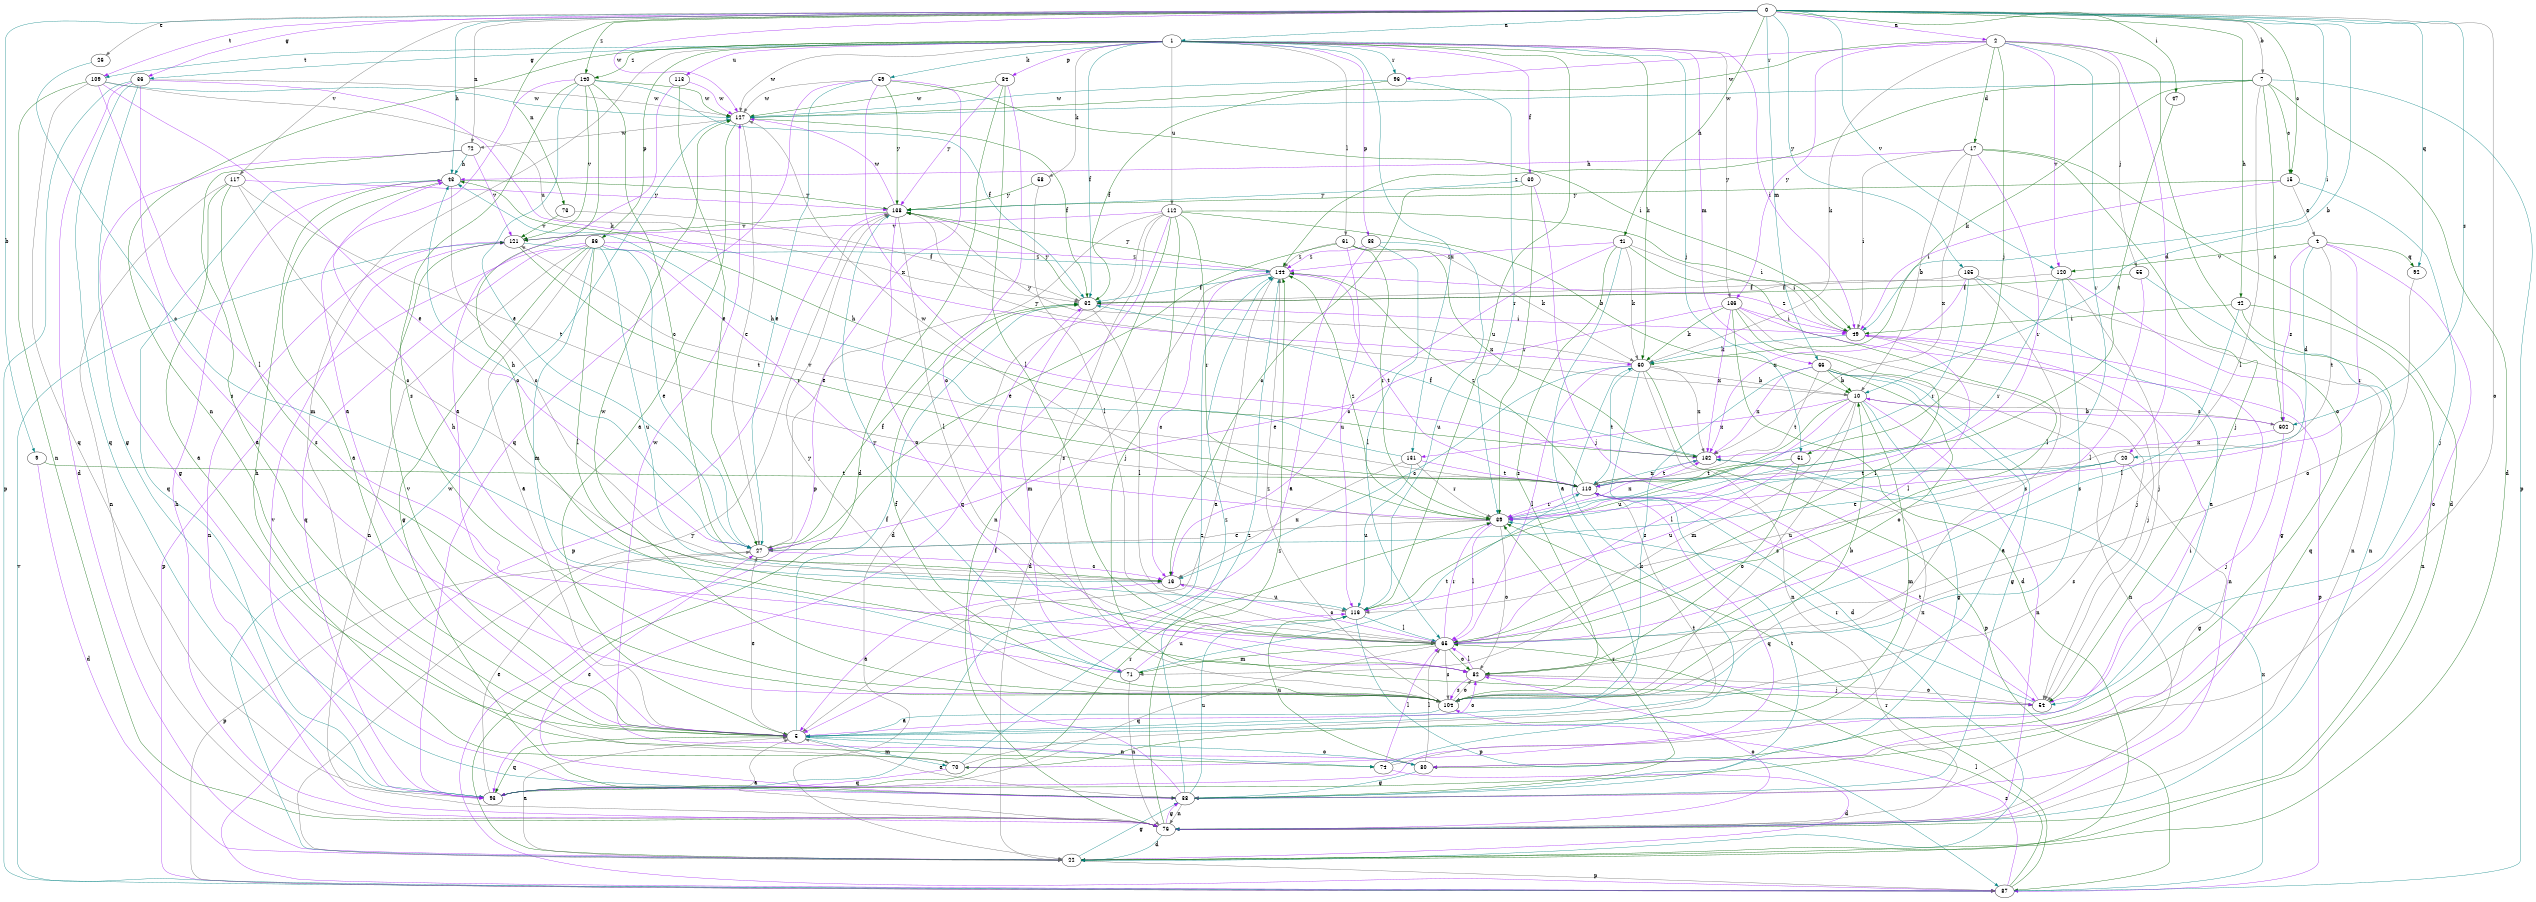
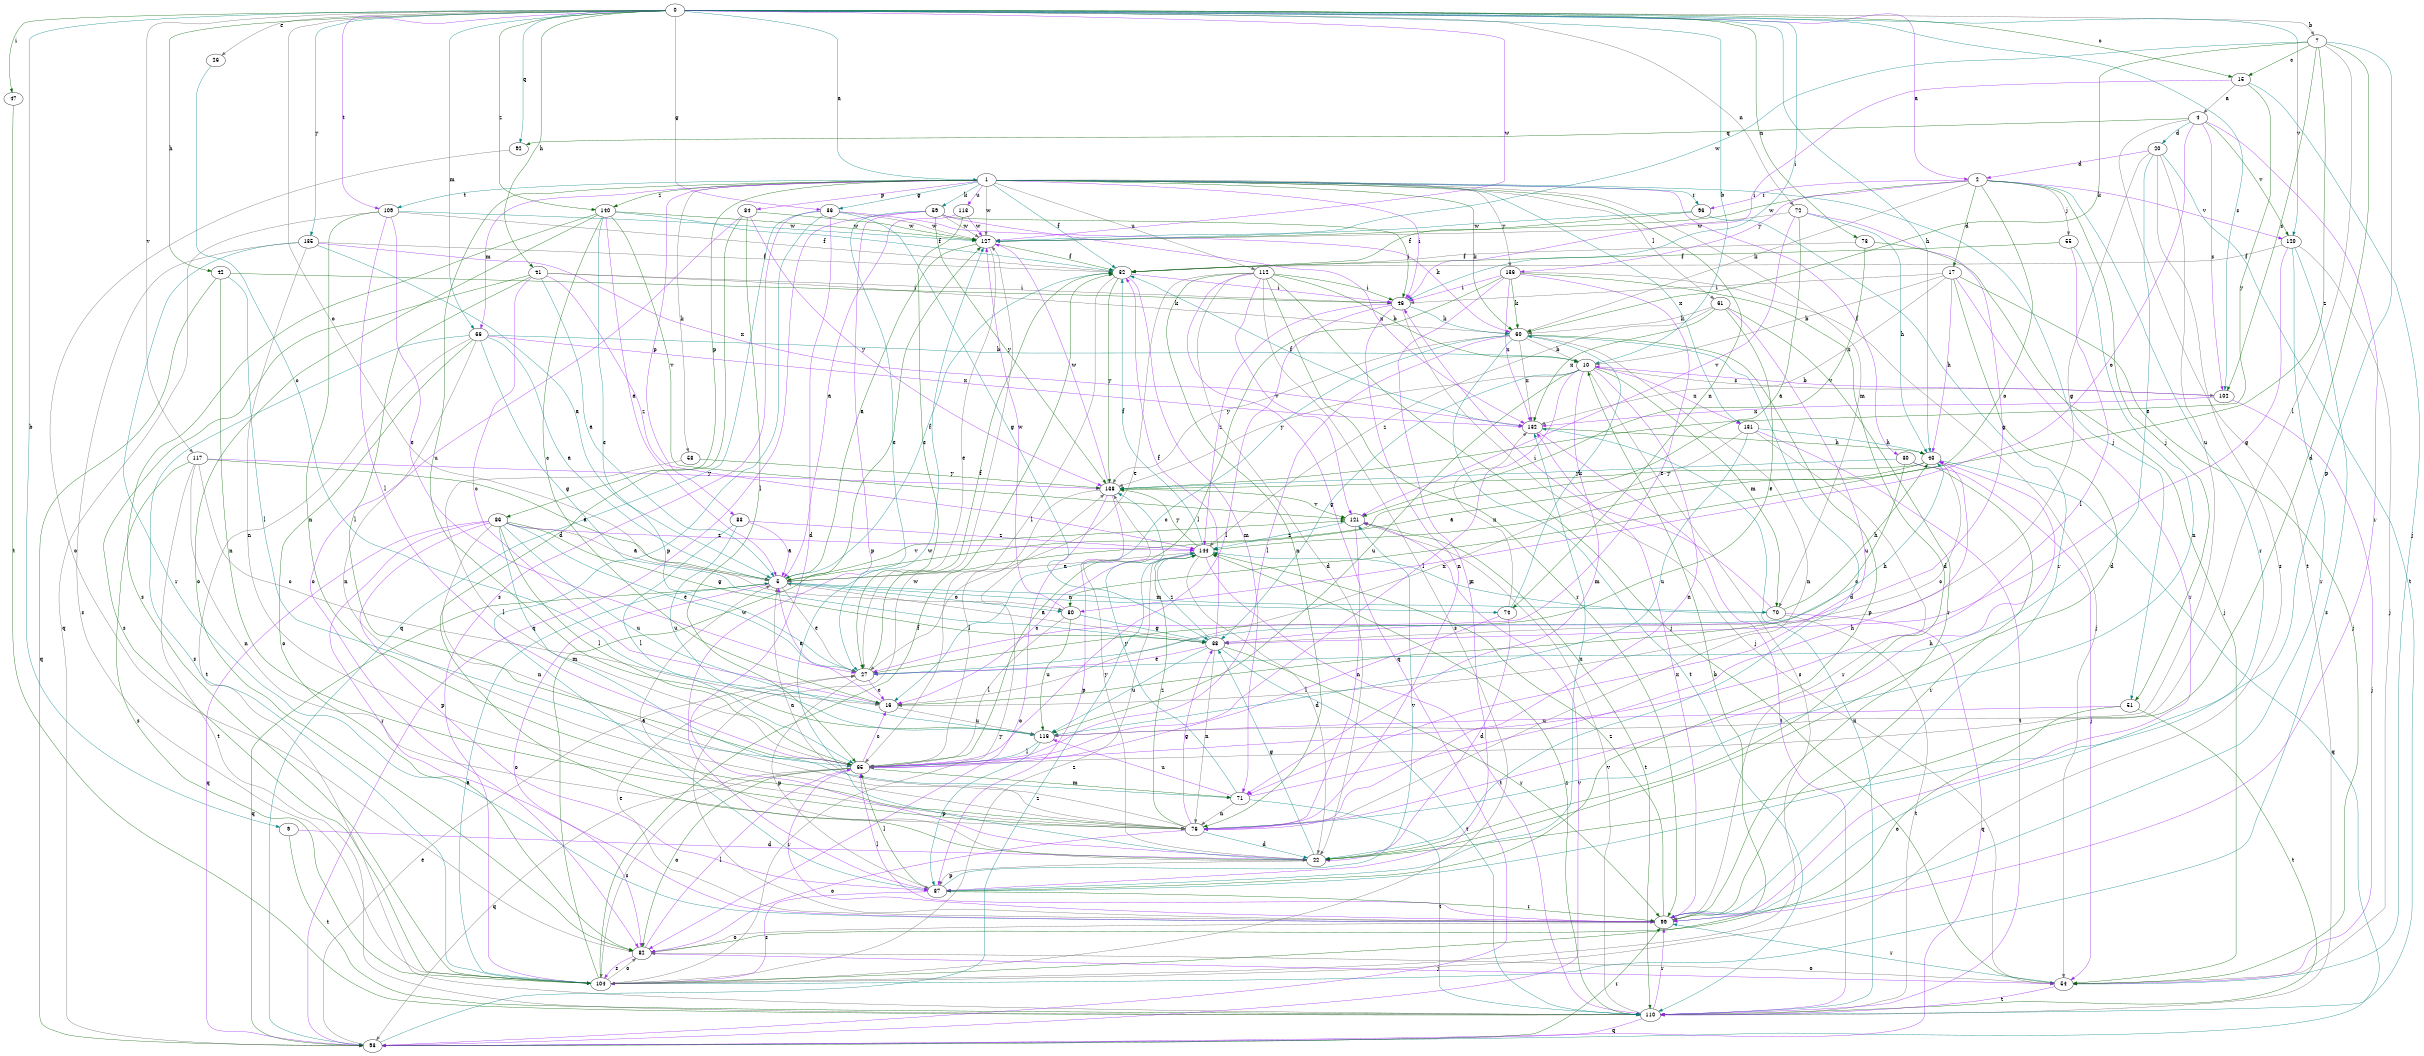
edge "127" -> "72": reversed
edge "2" -> "20": reversed
edge "109" -> "32": label "u" -> "f"
node "49": label "49" -> "46"
edge "66" -> "10": color darkgreen -> teal
node "602": label "602" -> "102"
edge "61" -> "116": now "61" -> "71"
node "39": label "39" -> "99"
edge "73" -> "54": added, label "j"
edge "10" -> "71": color gray40 -> purple
